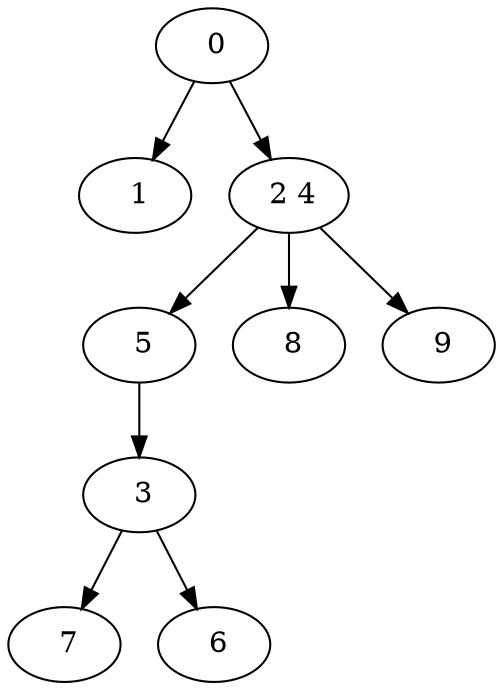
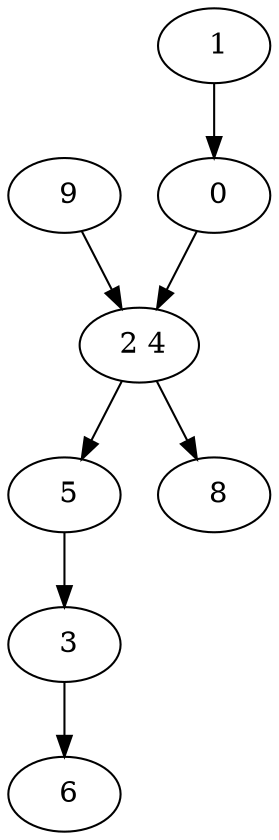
edge "0" -> "1": reversed
edge "2 4" -> "9": reversed
node "7": removed
